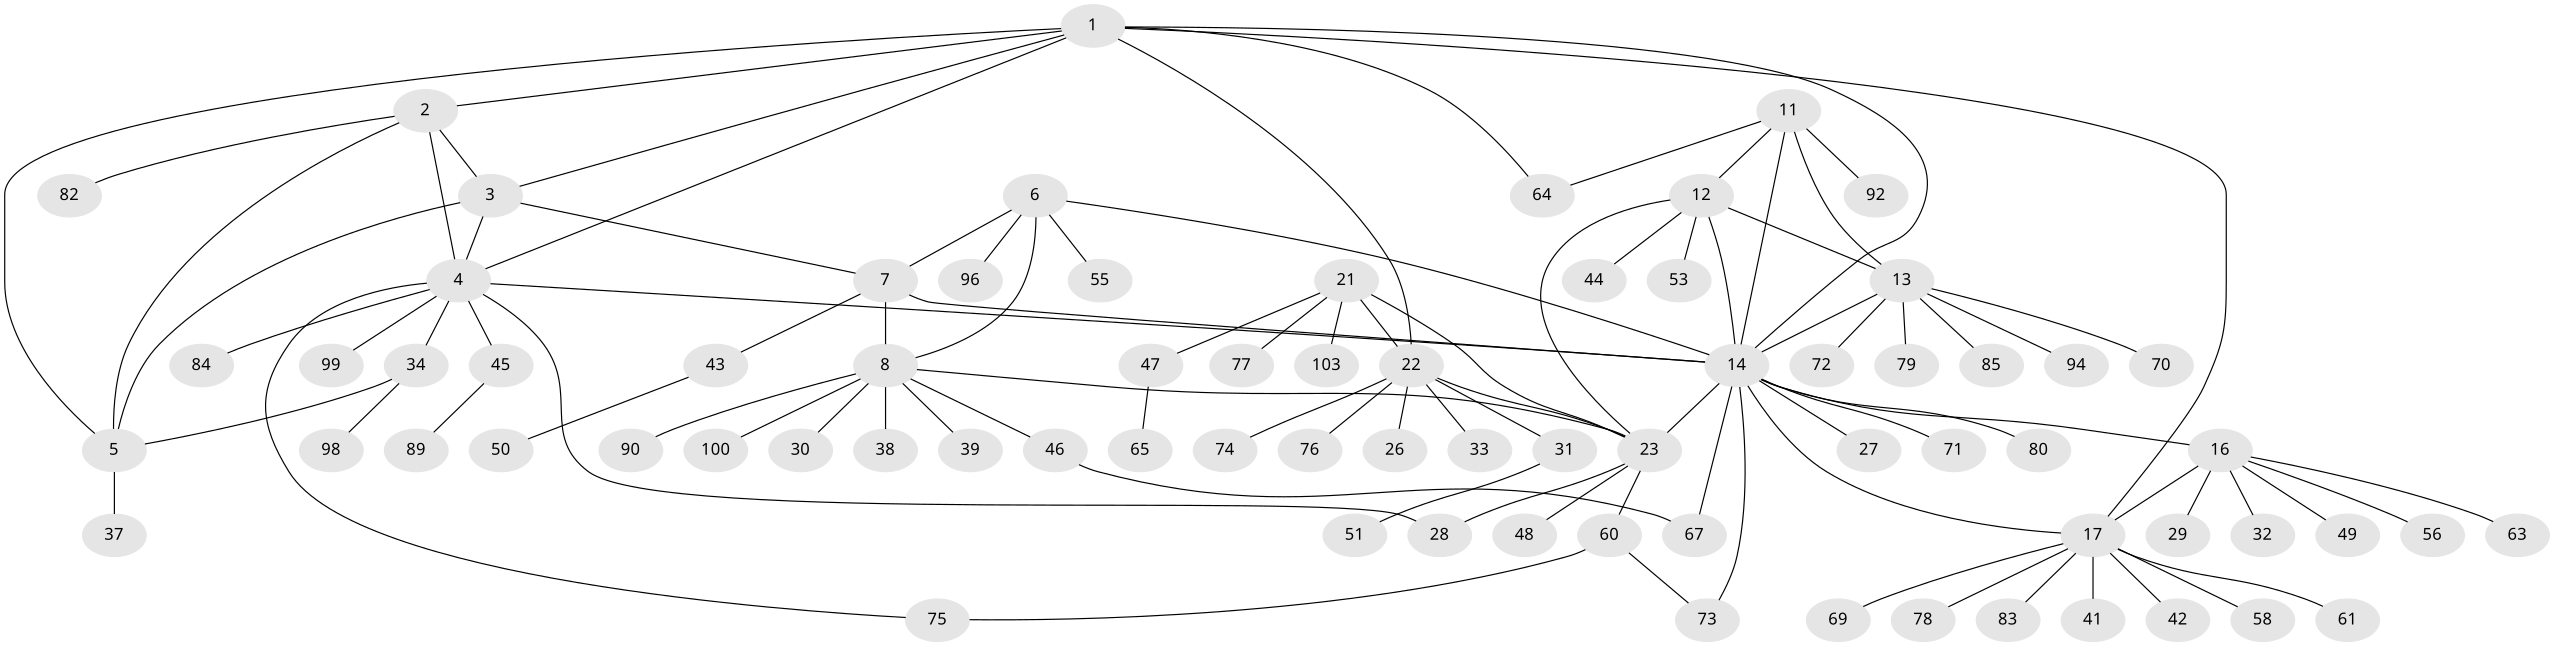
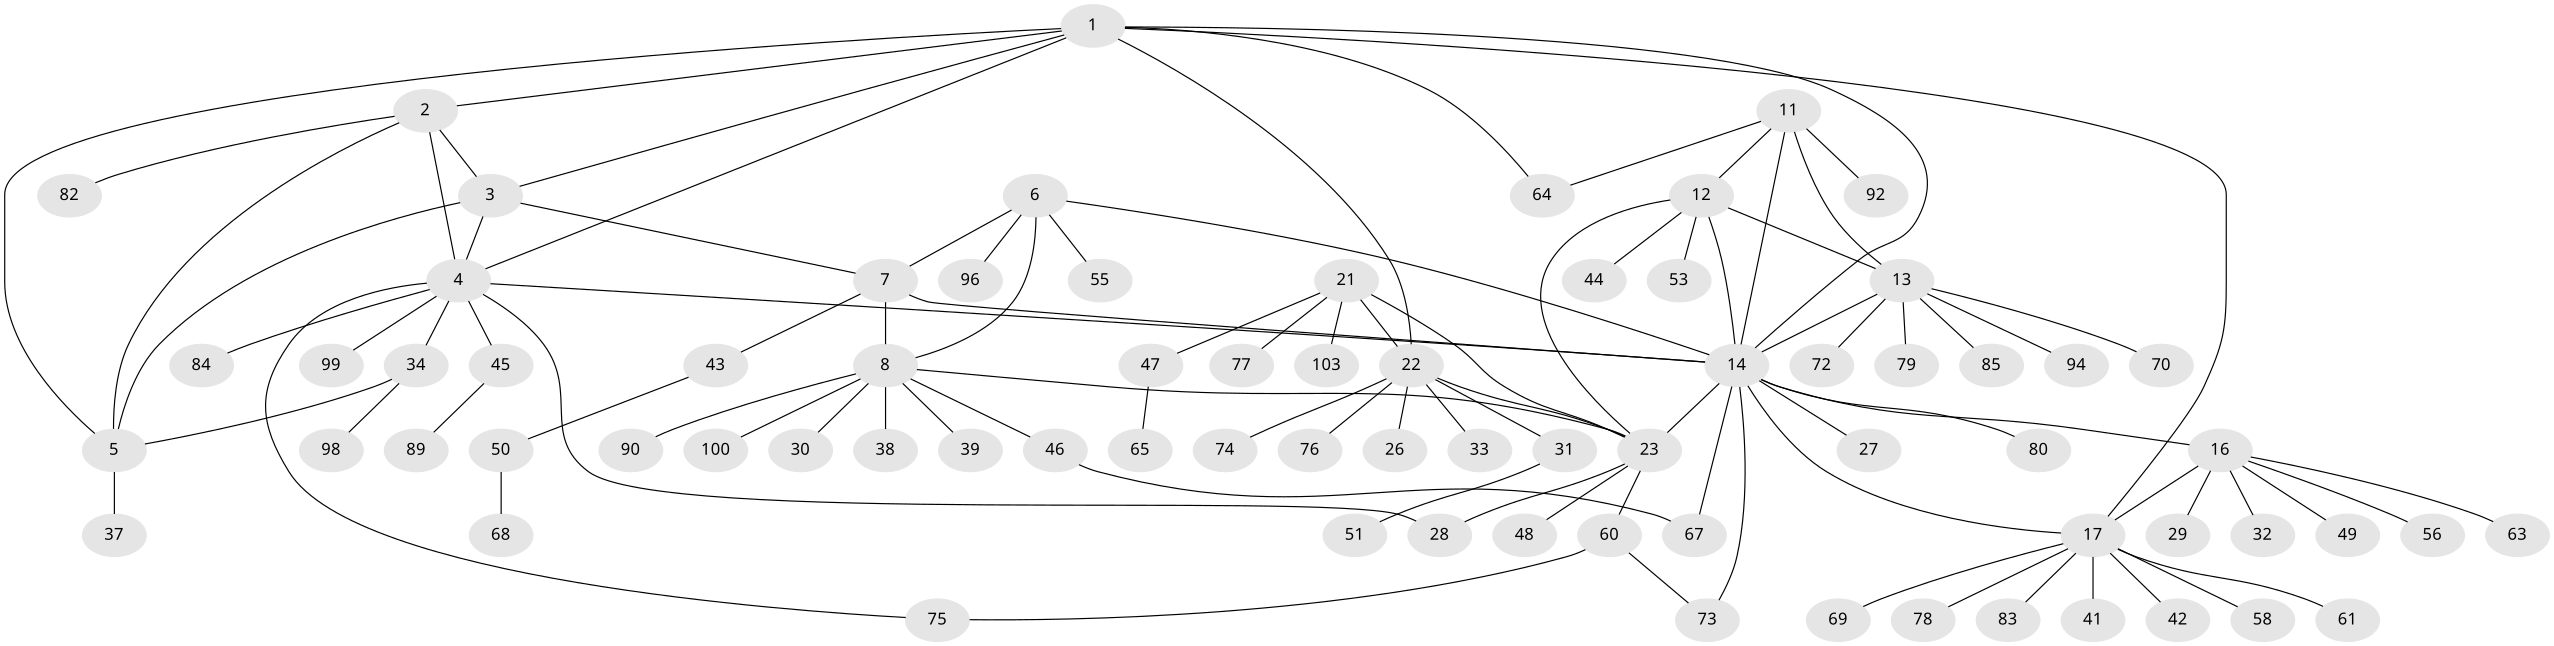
node "71": removed
node "68": added
